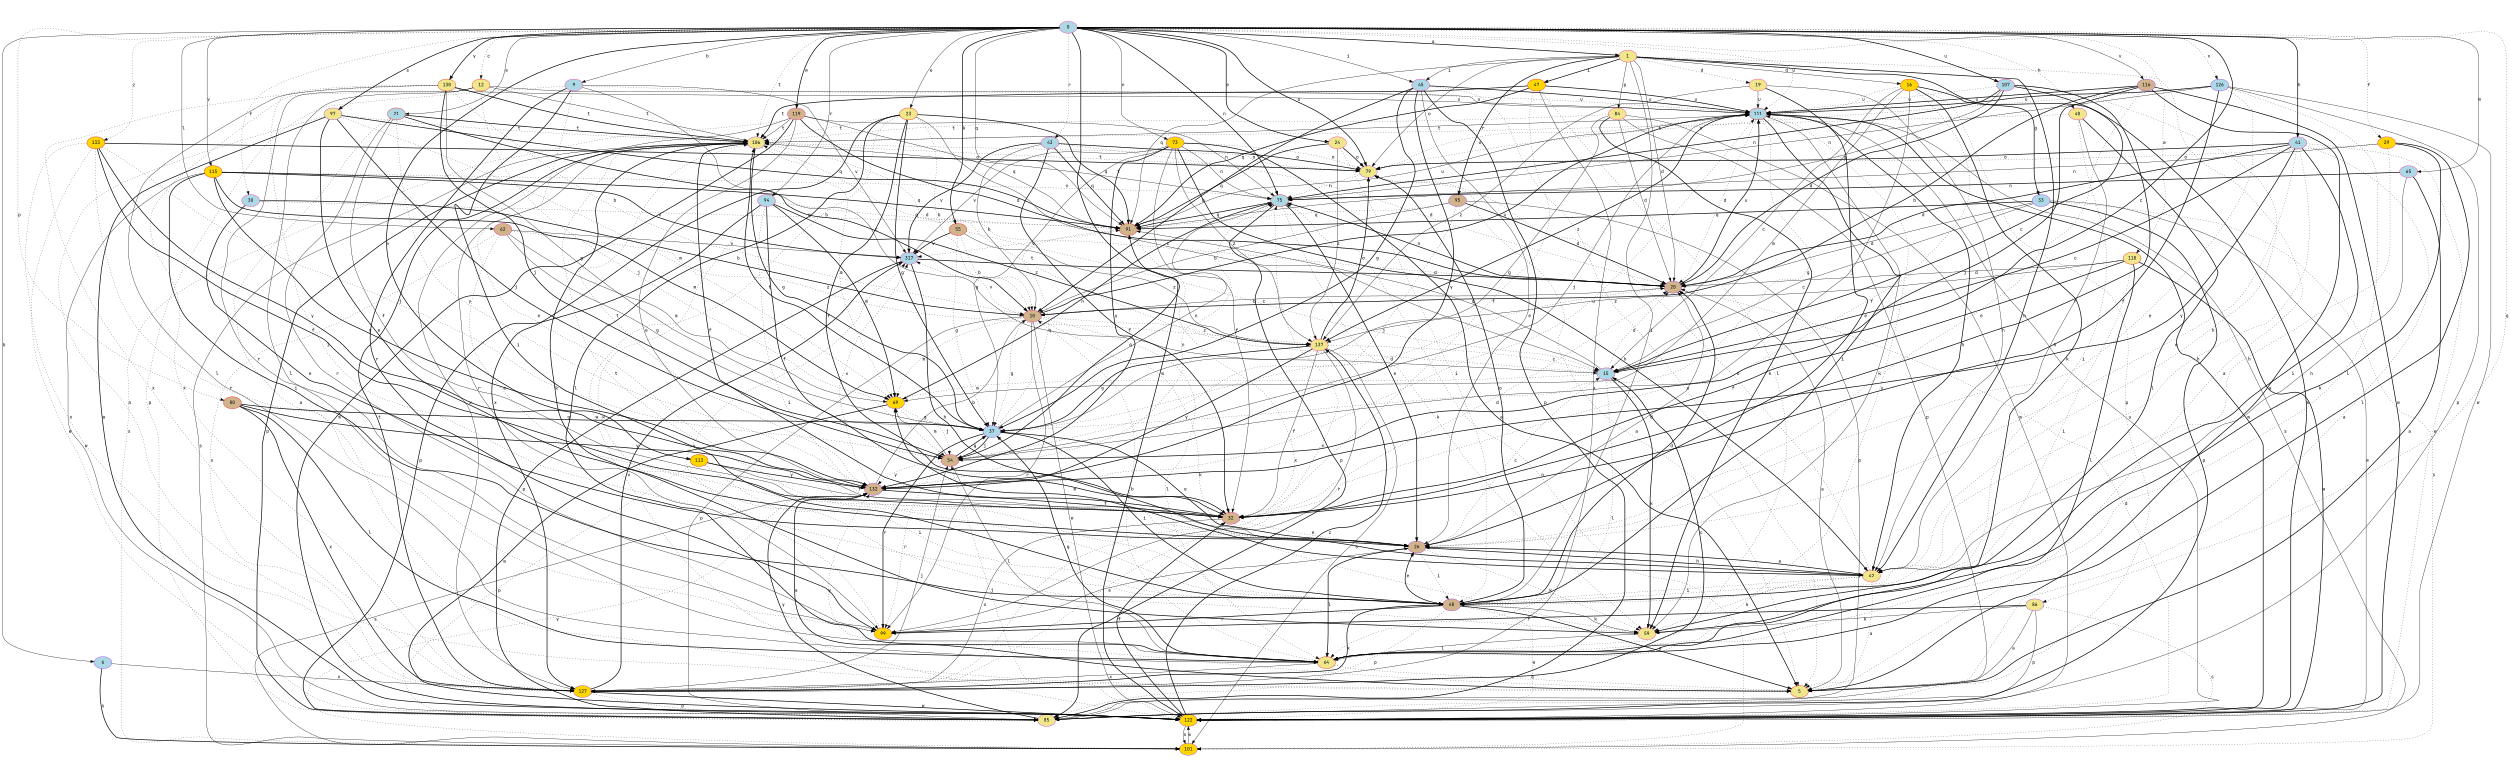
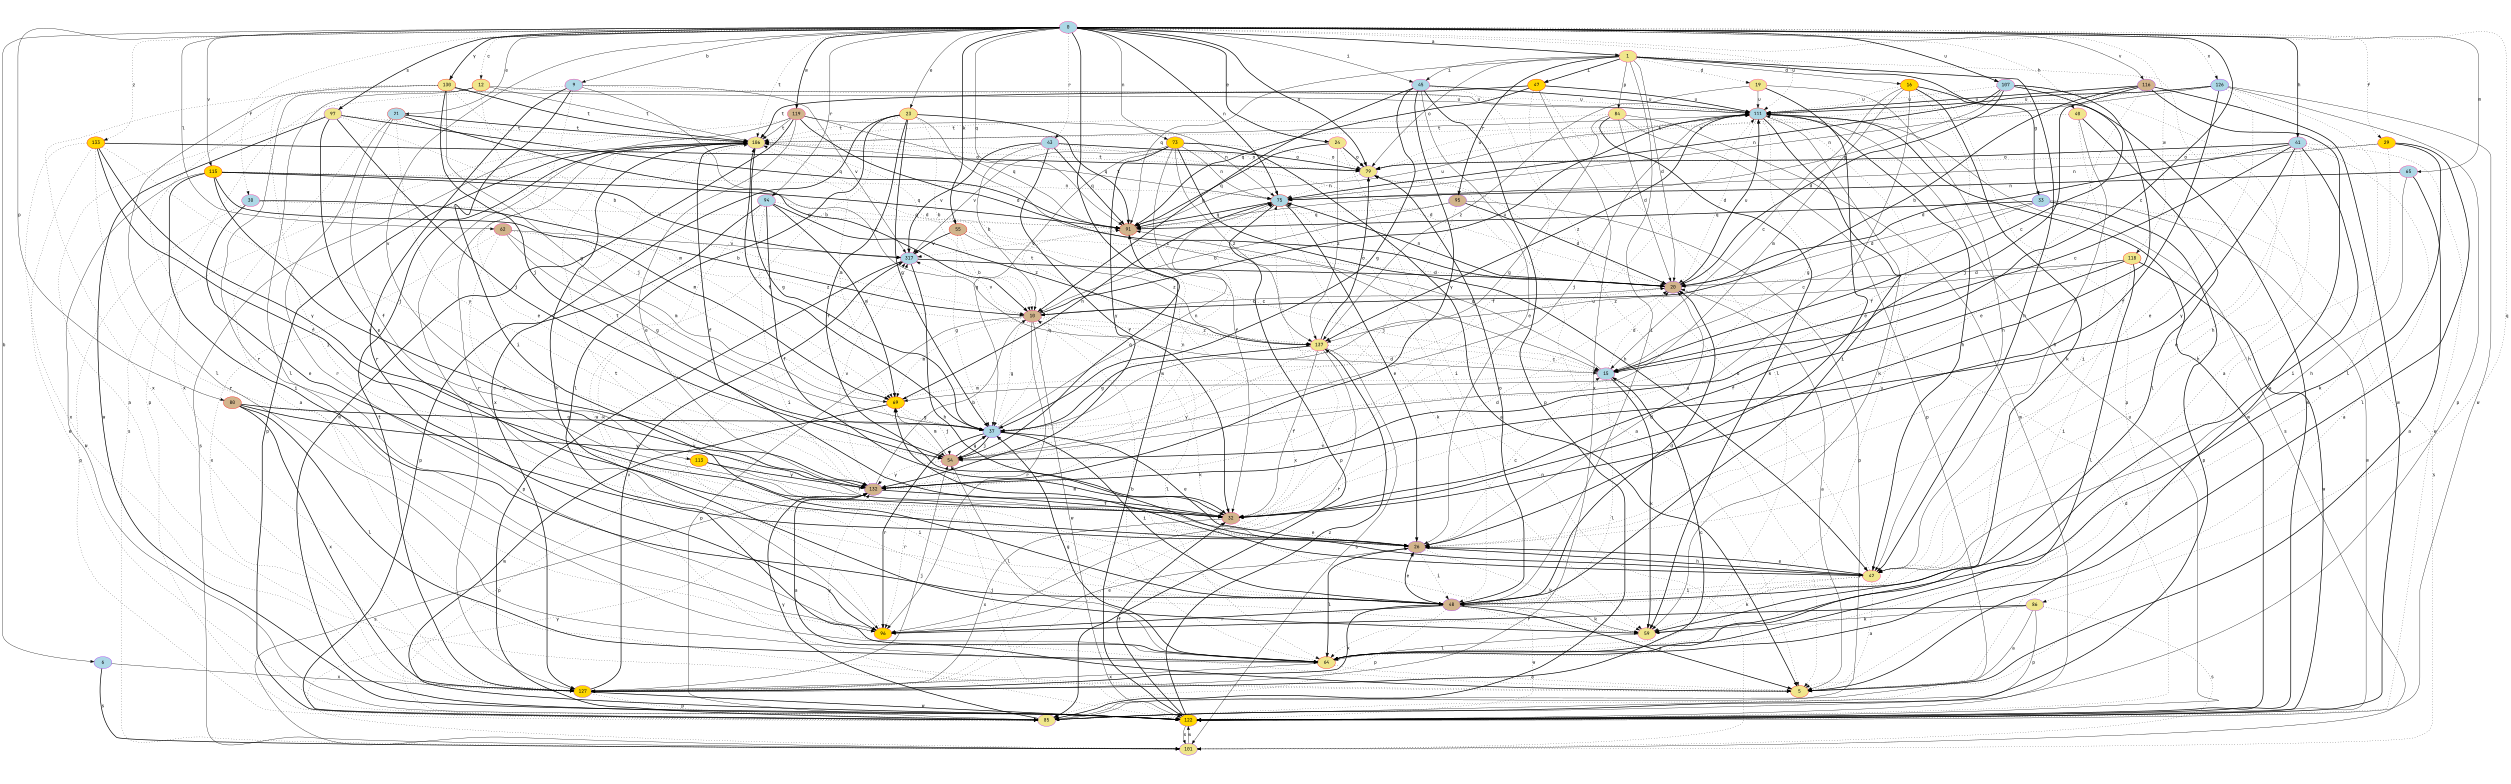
edge "0" -> "80": style dotted -> solid
edge "0" -> "113": style bold -> solid
node "69": color purple -> red
edge "137" -> "132": style bold -> dotted
node "99": label "99" -> "96"
edge "30" -> "85": added, label "p"
node "101": fillcolor gold -> khaki
